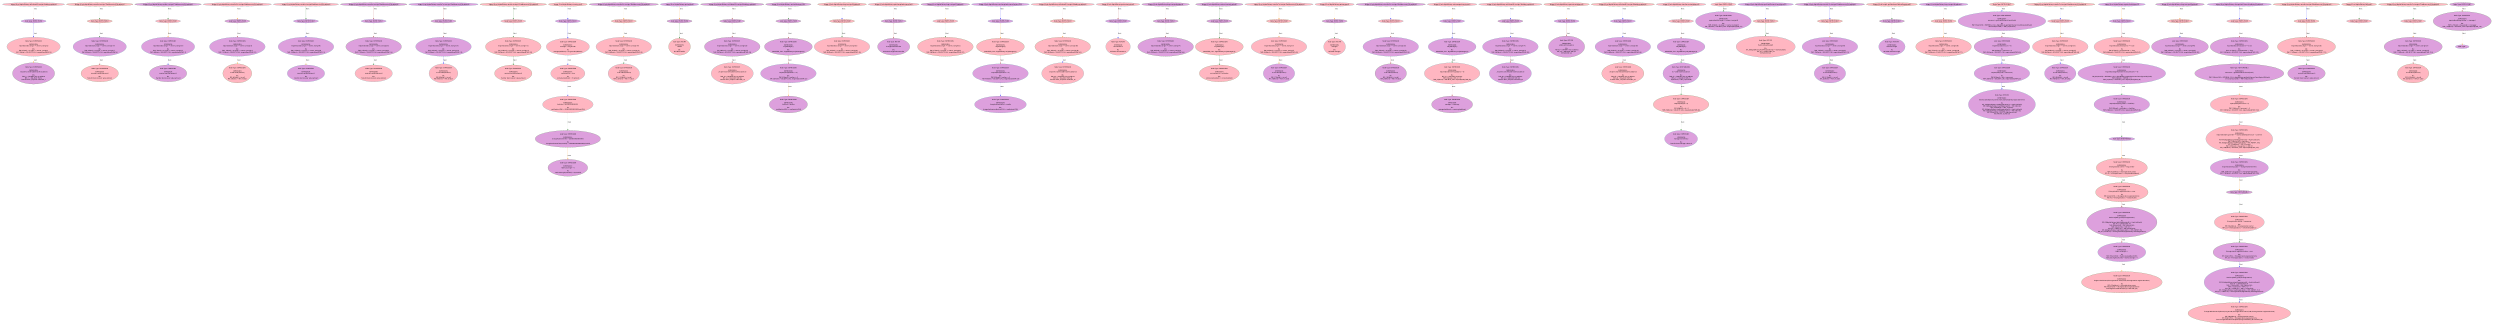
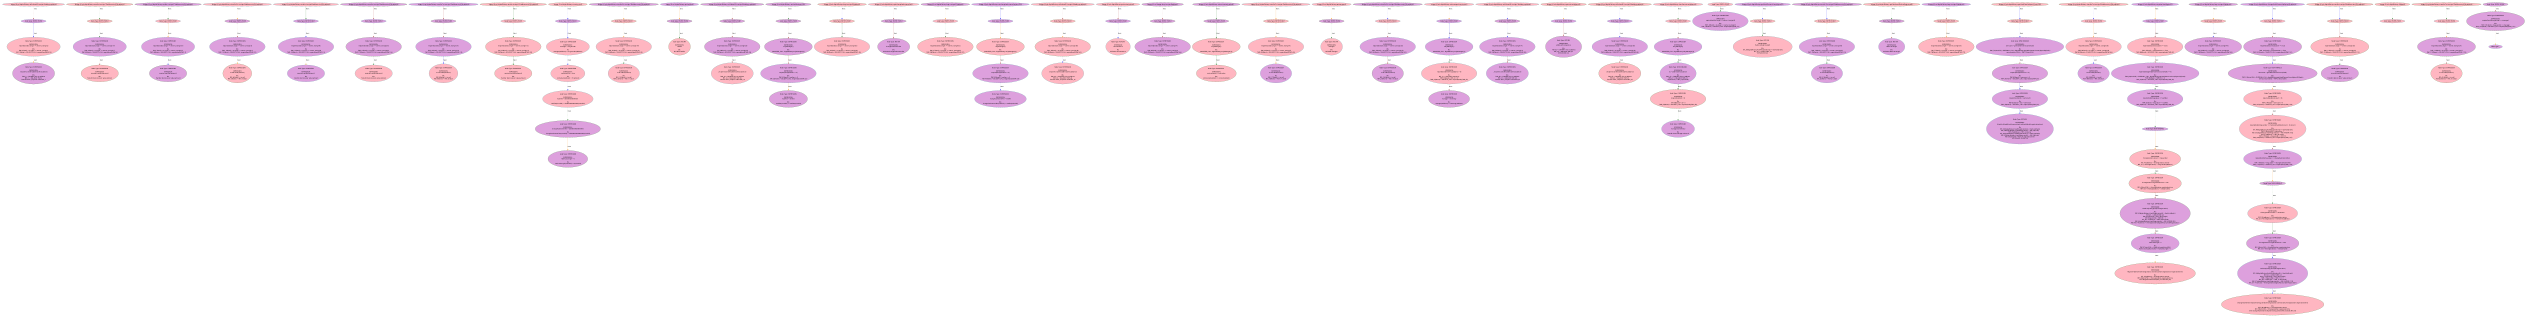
node "buggy_50.sol_digitalNotary_bug_txorigin4(address)": label "buggy_50.sol_digitalNotary_bug_txorigin4(address)" -> "buggy_50.sol_buggy_bug_txorigin4(address)"
node "buggy_50.sol_length_getNumberofHashesRegistered()": label "buggy_50.sol_length_getNumberofHashesRegistered()" -> "buggy_50.sol_digitalNotary_getNumberofHashesRegistered()"
node "buggy_50.sol_digitalNotary_getHashDetails(bytes32,uint256)": added
